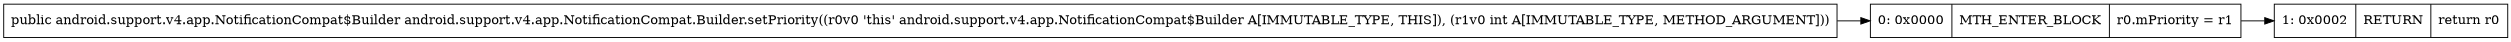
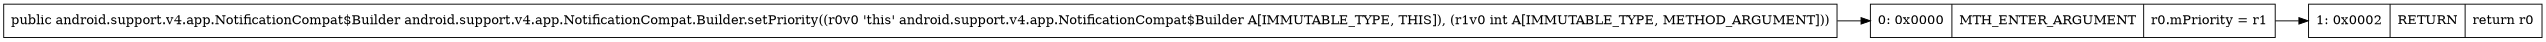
node "0: 0x0000": text "MTH_ENTER_BLOCK" -> "MTH_ENTER_ARGUMENT"
